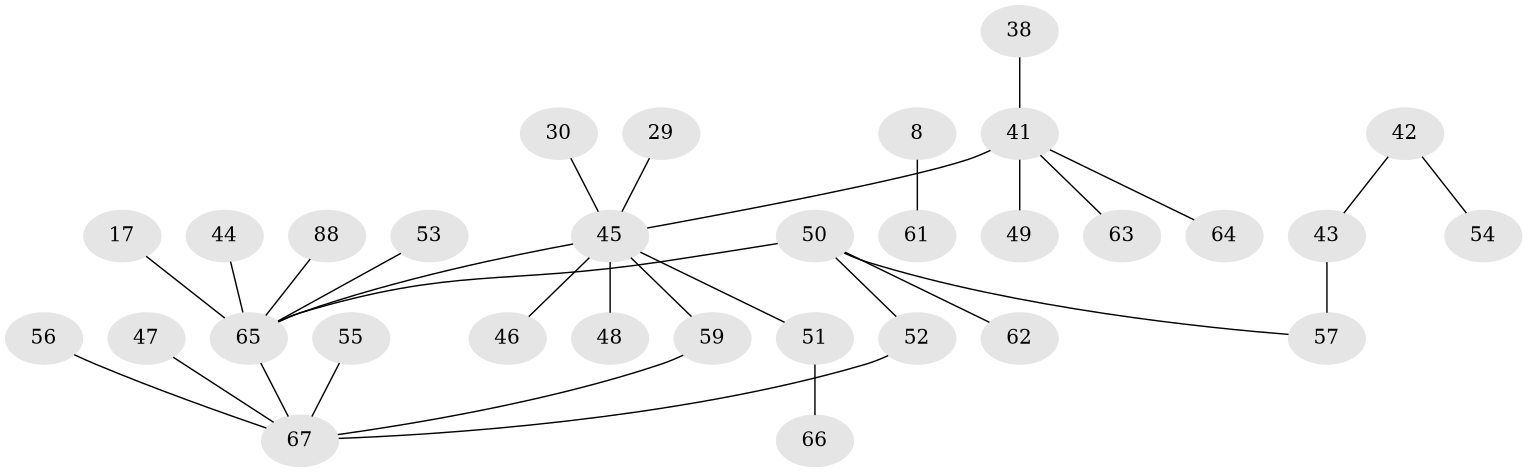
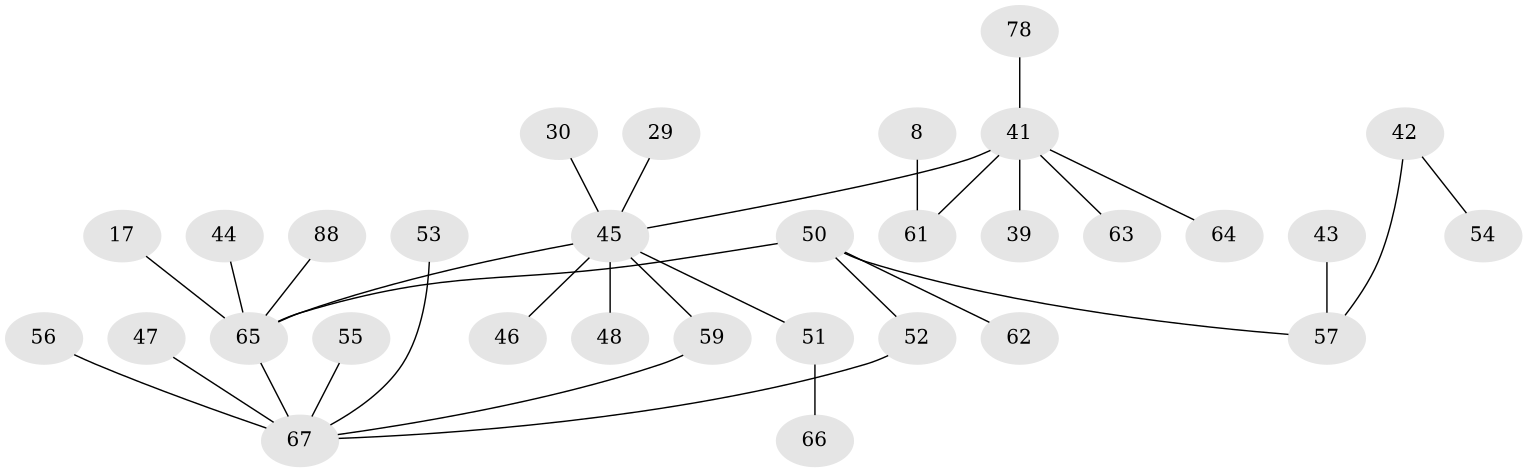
node "38": label "38" -> "78"
edge "41" -- "61": added
edge "42" -- "43": now "42" -- "57"
node "49": label "49" -> "39"
edge "53" -- "65": now "53" -- "67"
